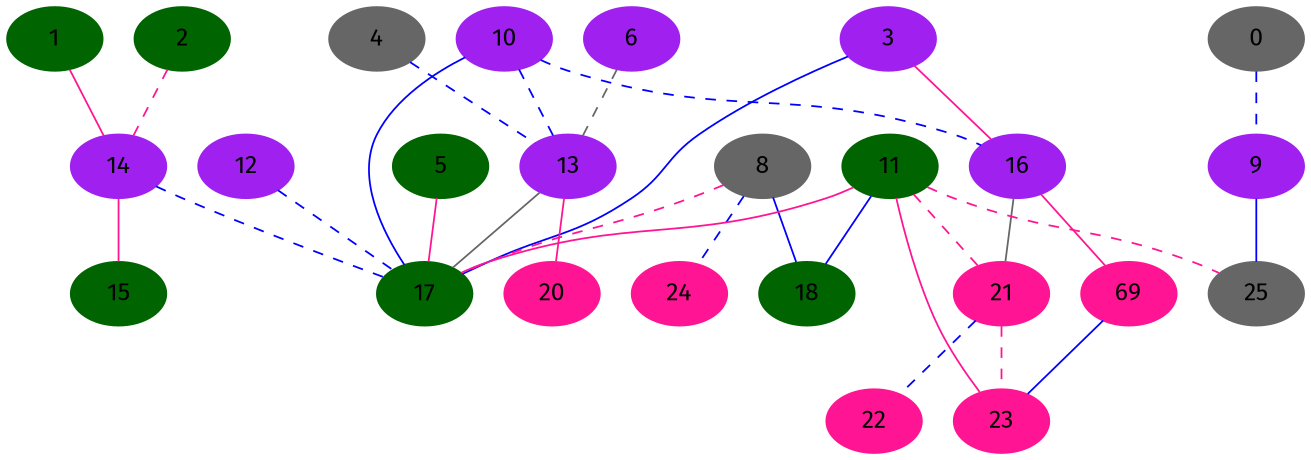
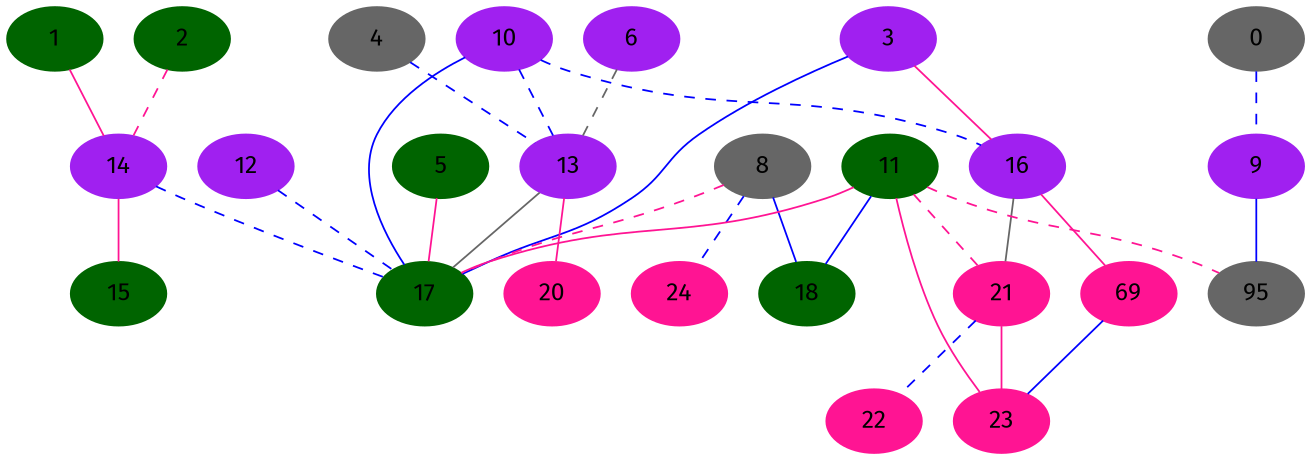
node "25": label "25" -> "95"
edge "21" -- "23": style dashed -> solid
